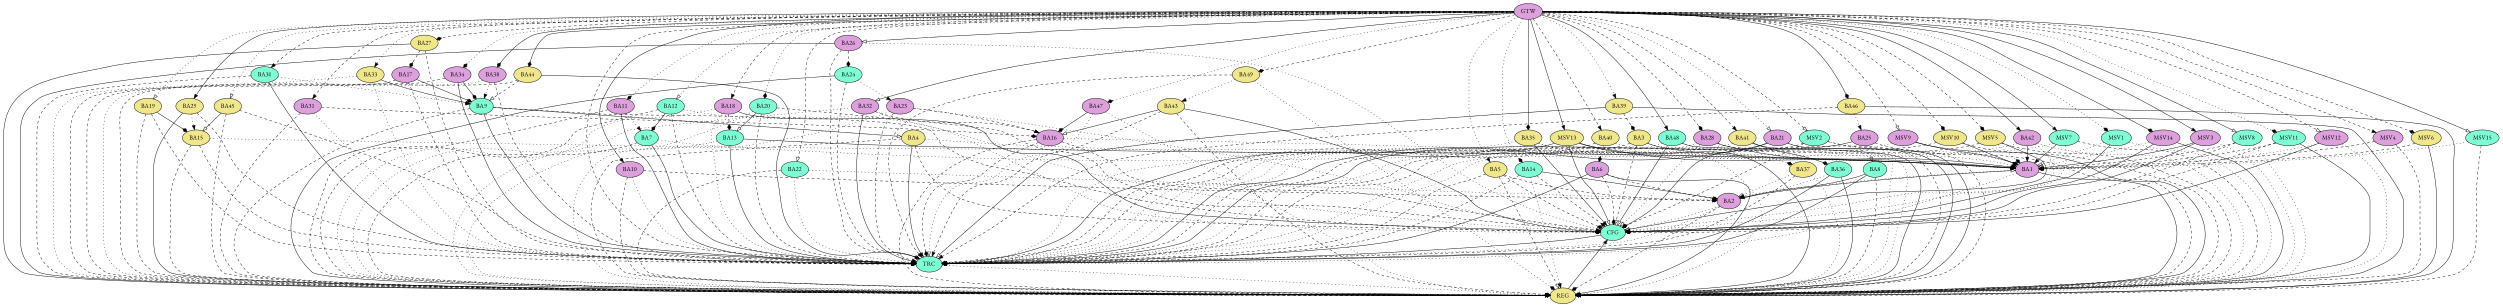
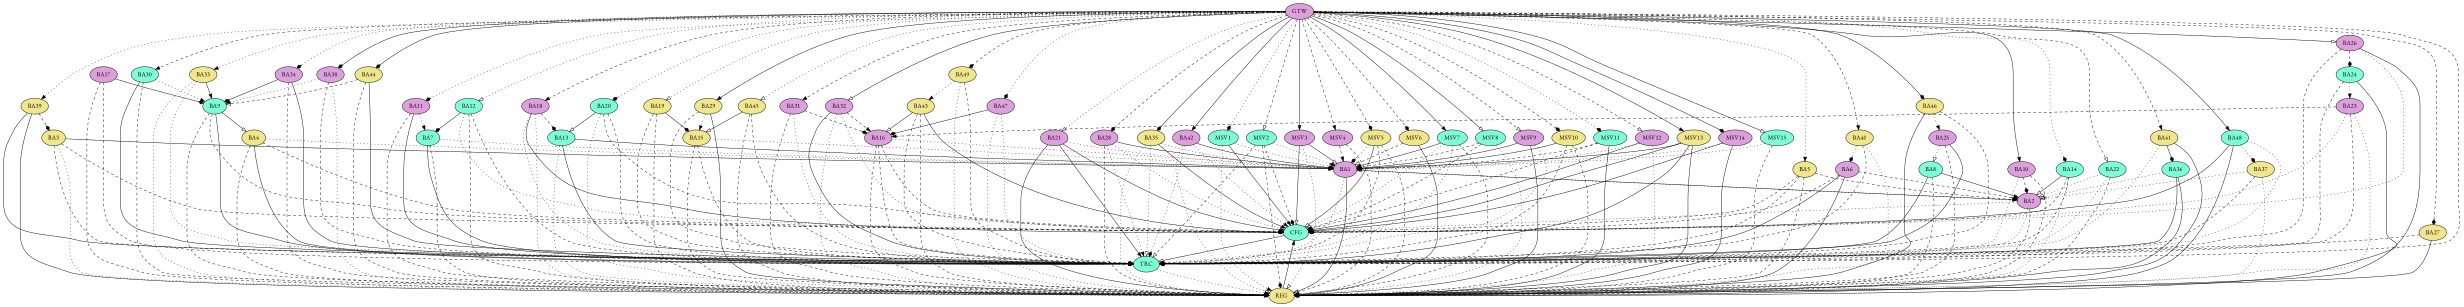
edge "BA27" -> "BA17": removed
